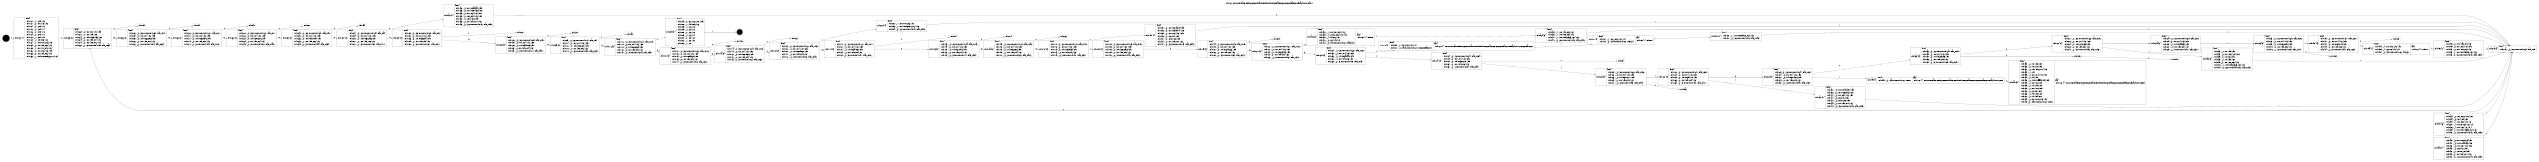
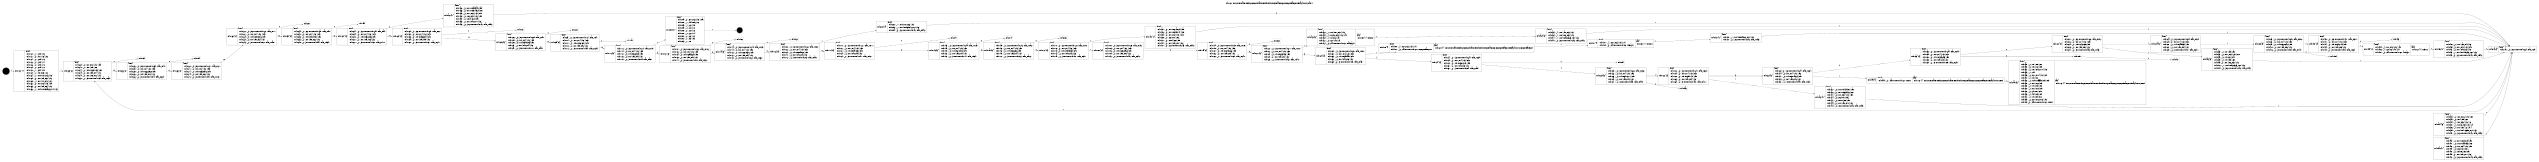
node "0x401d90": removed
